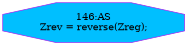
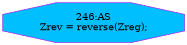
node "146:AS Zrev = reverse(Zreg);": label "146:AS Zrev = reverse(Zreg);" -> "246:AS Zrev = reverse(Zreg);"
